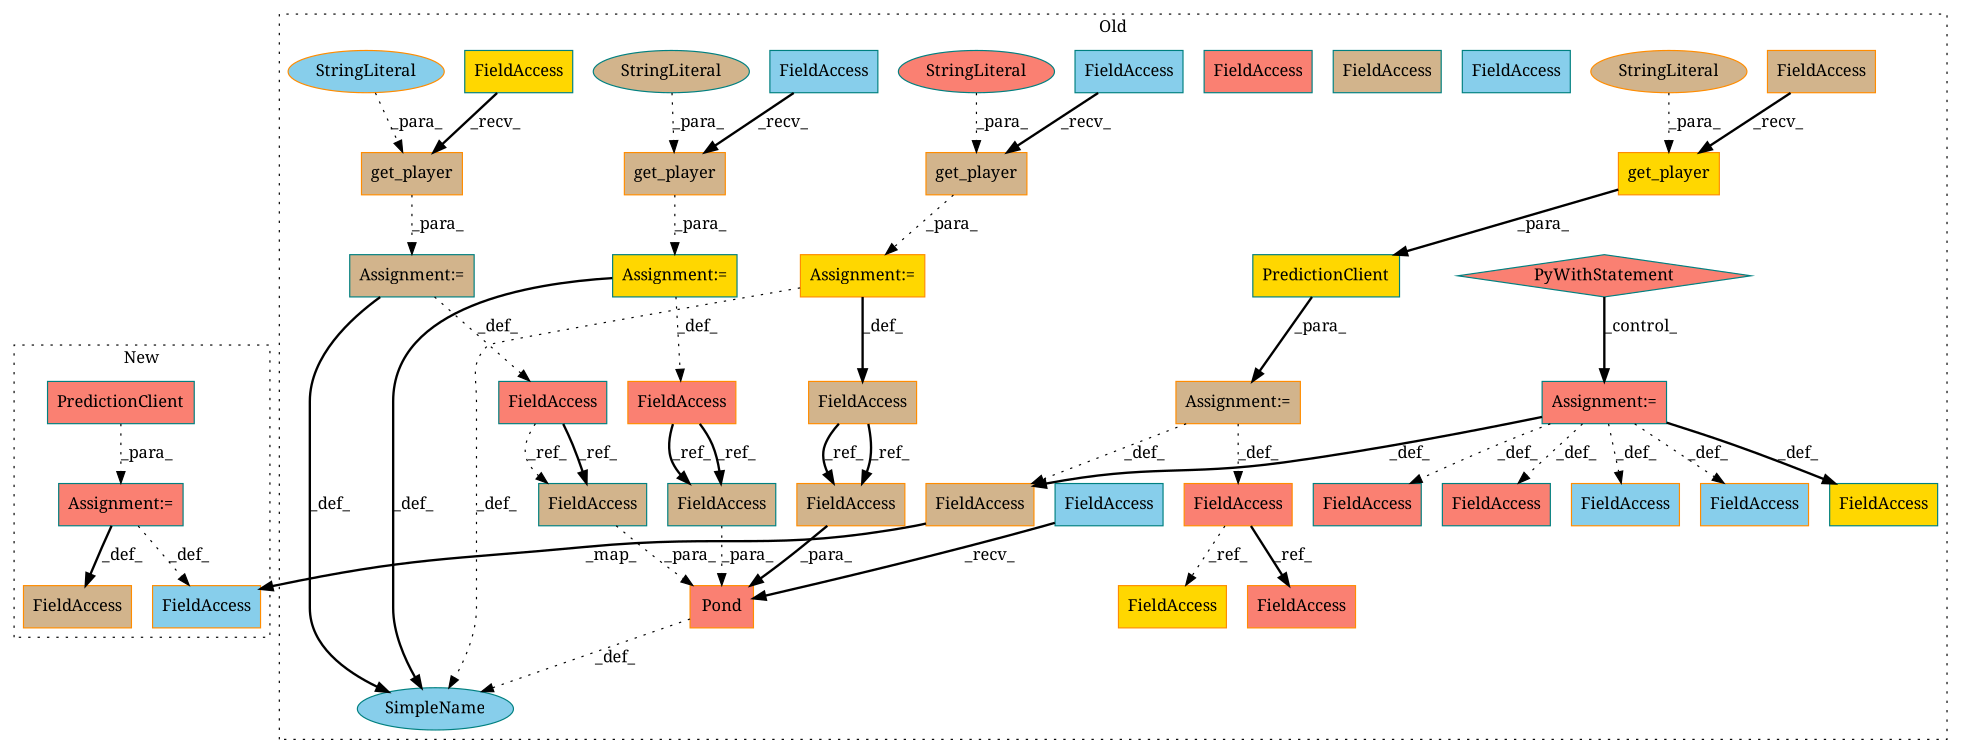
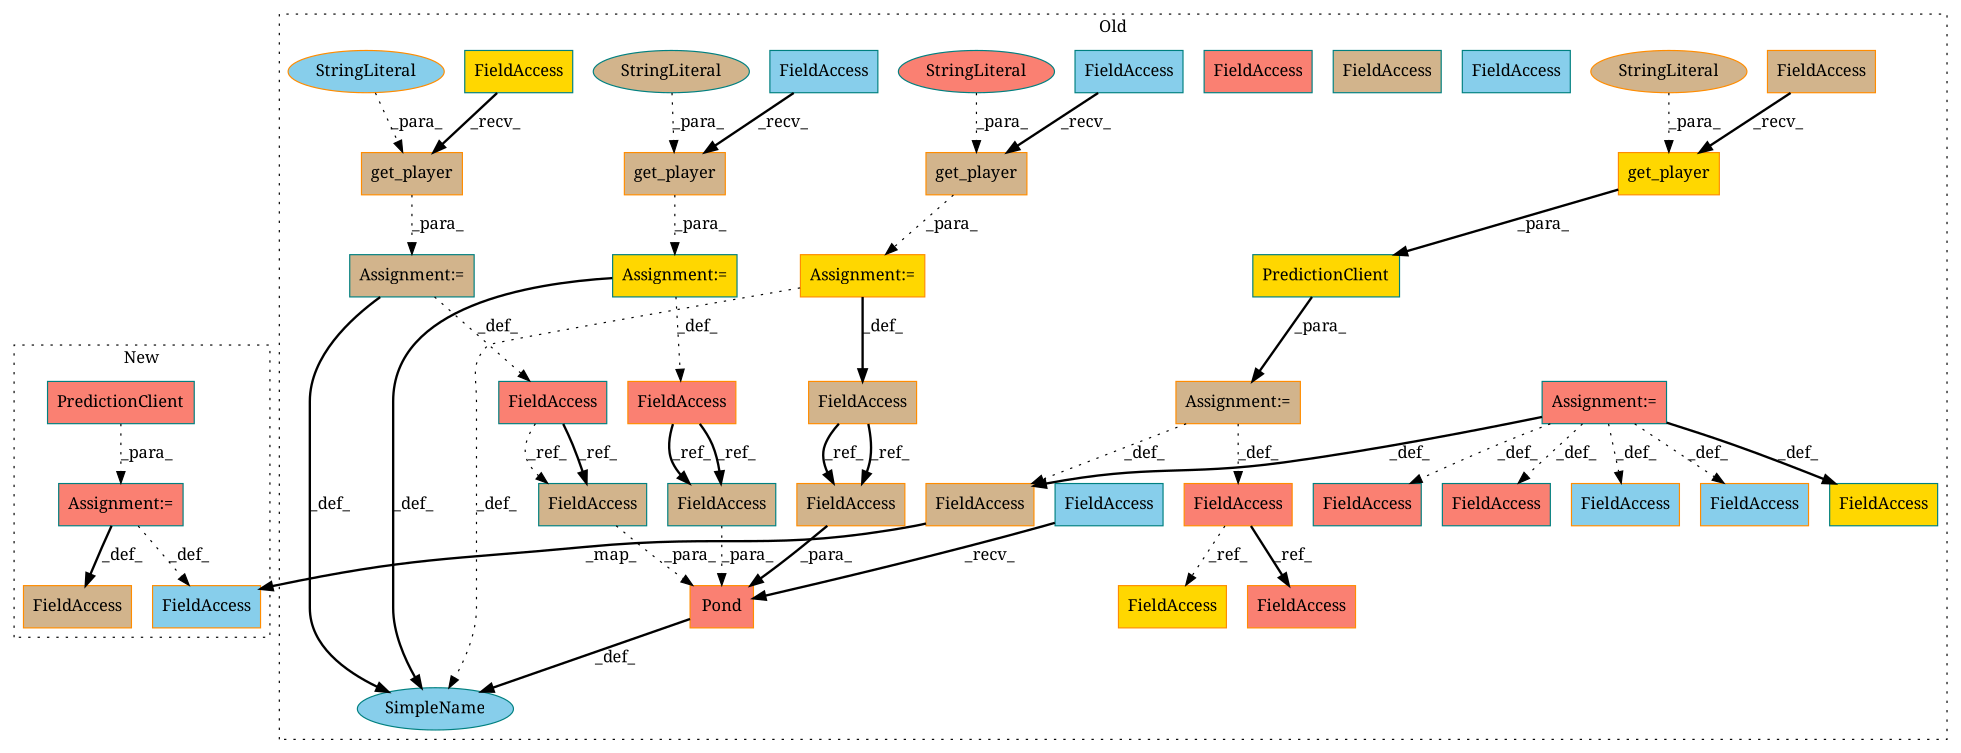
node "PyWithStatement": removed
edge "Pond" -> "SimpleName": style dotted -> bold
